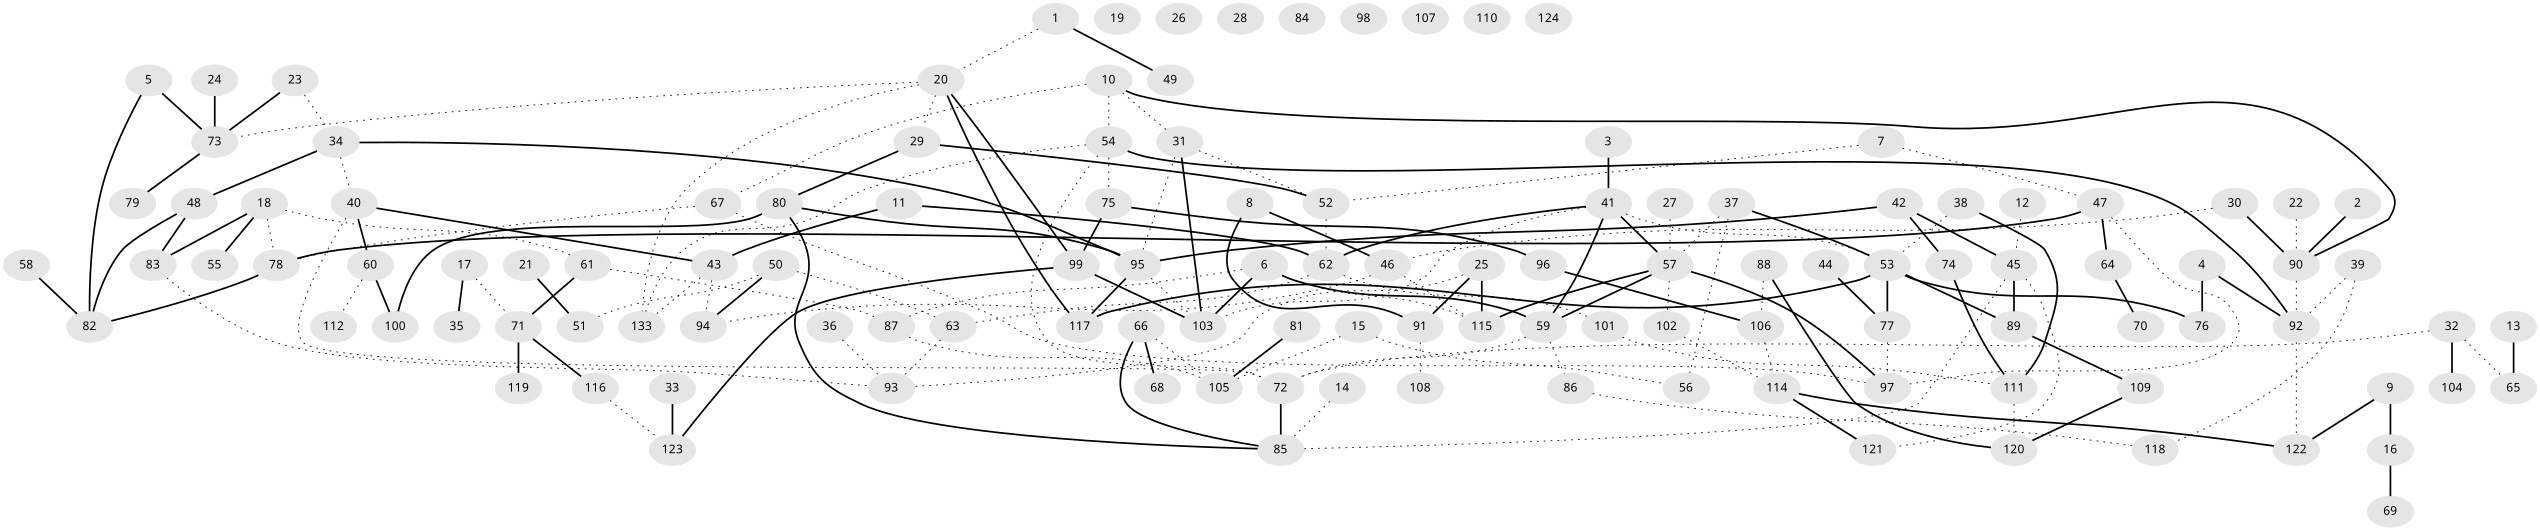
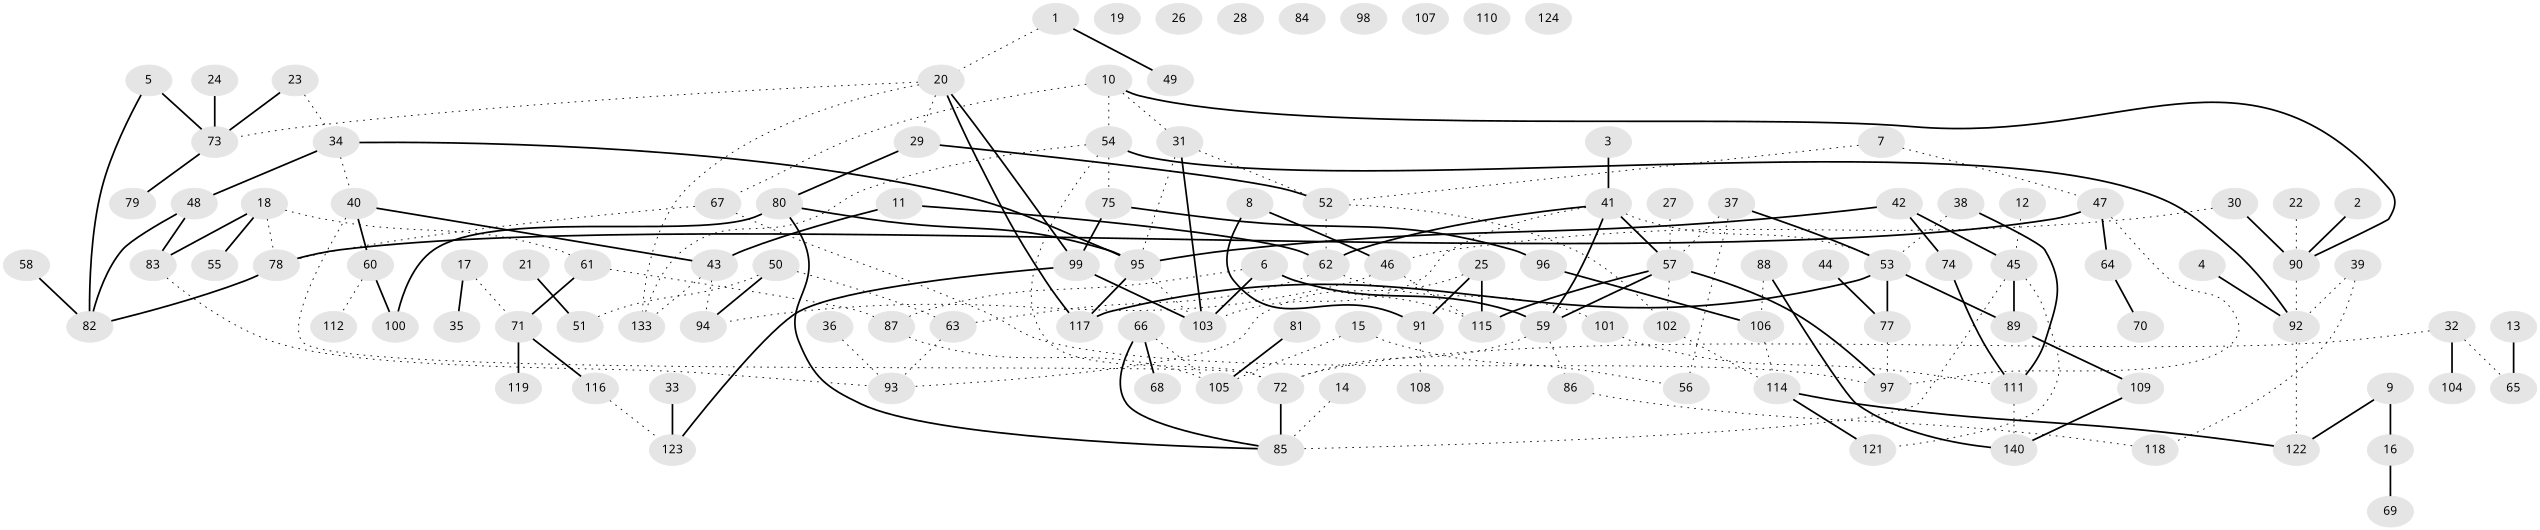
edge "52" -- "102": added
node "76": removed
node "120": label "120" -> "140"
